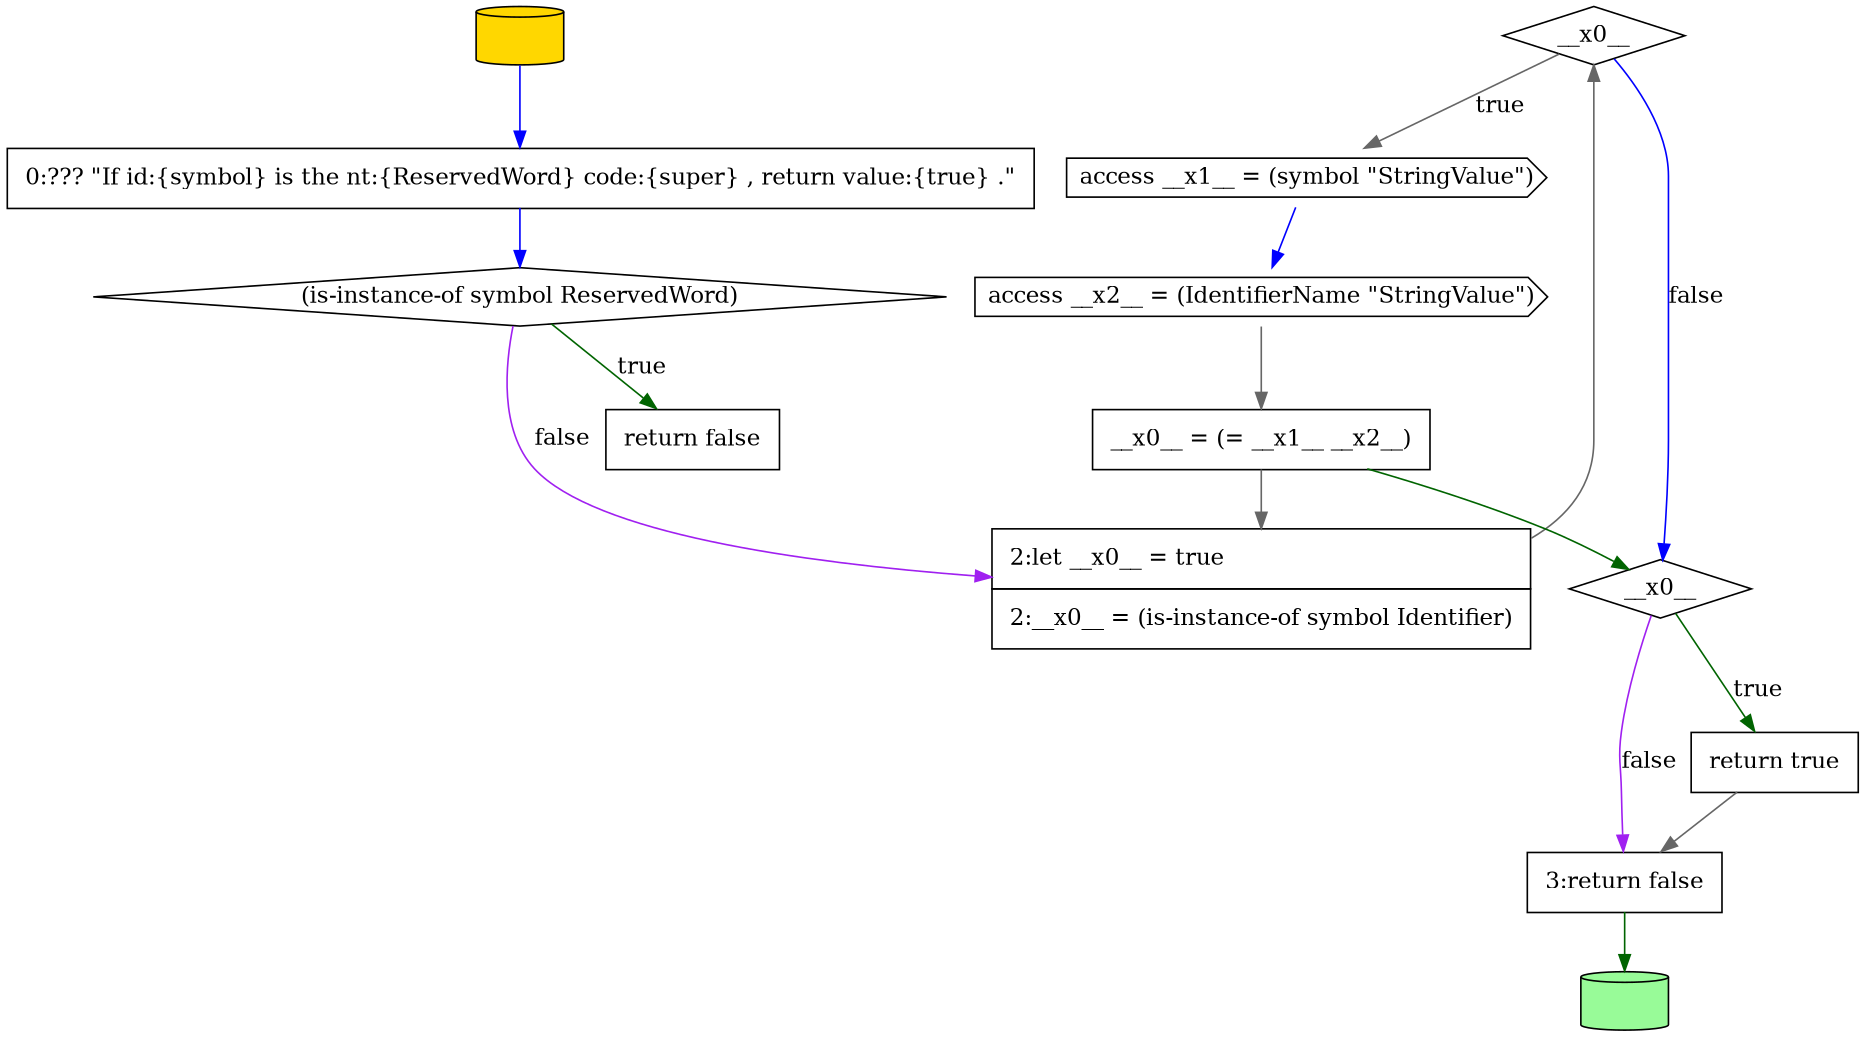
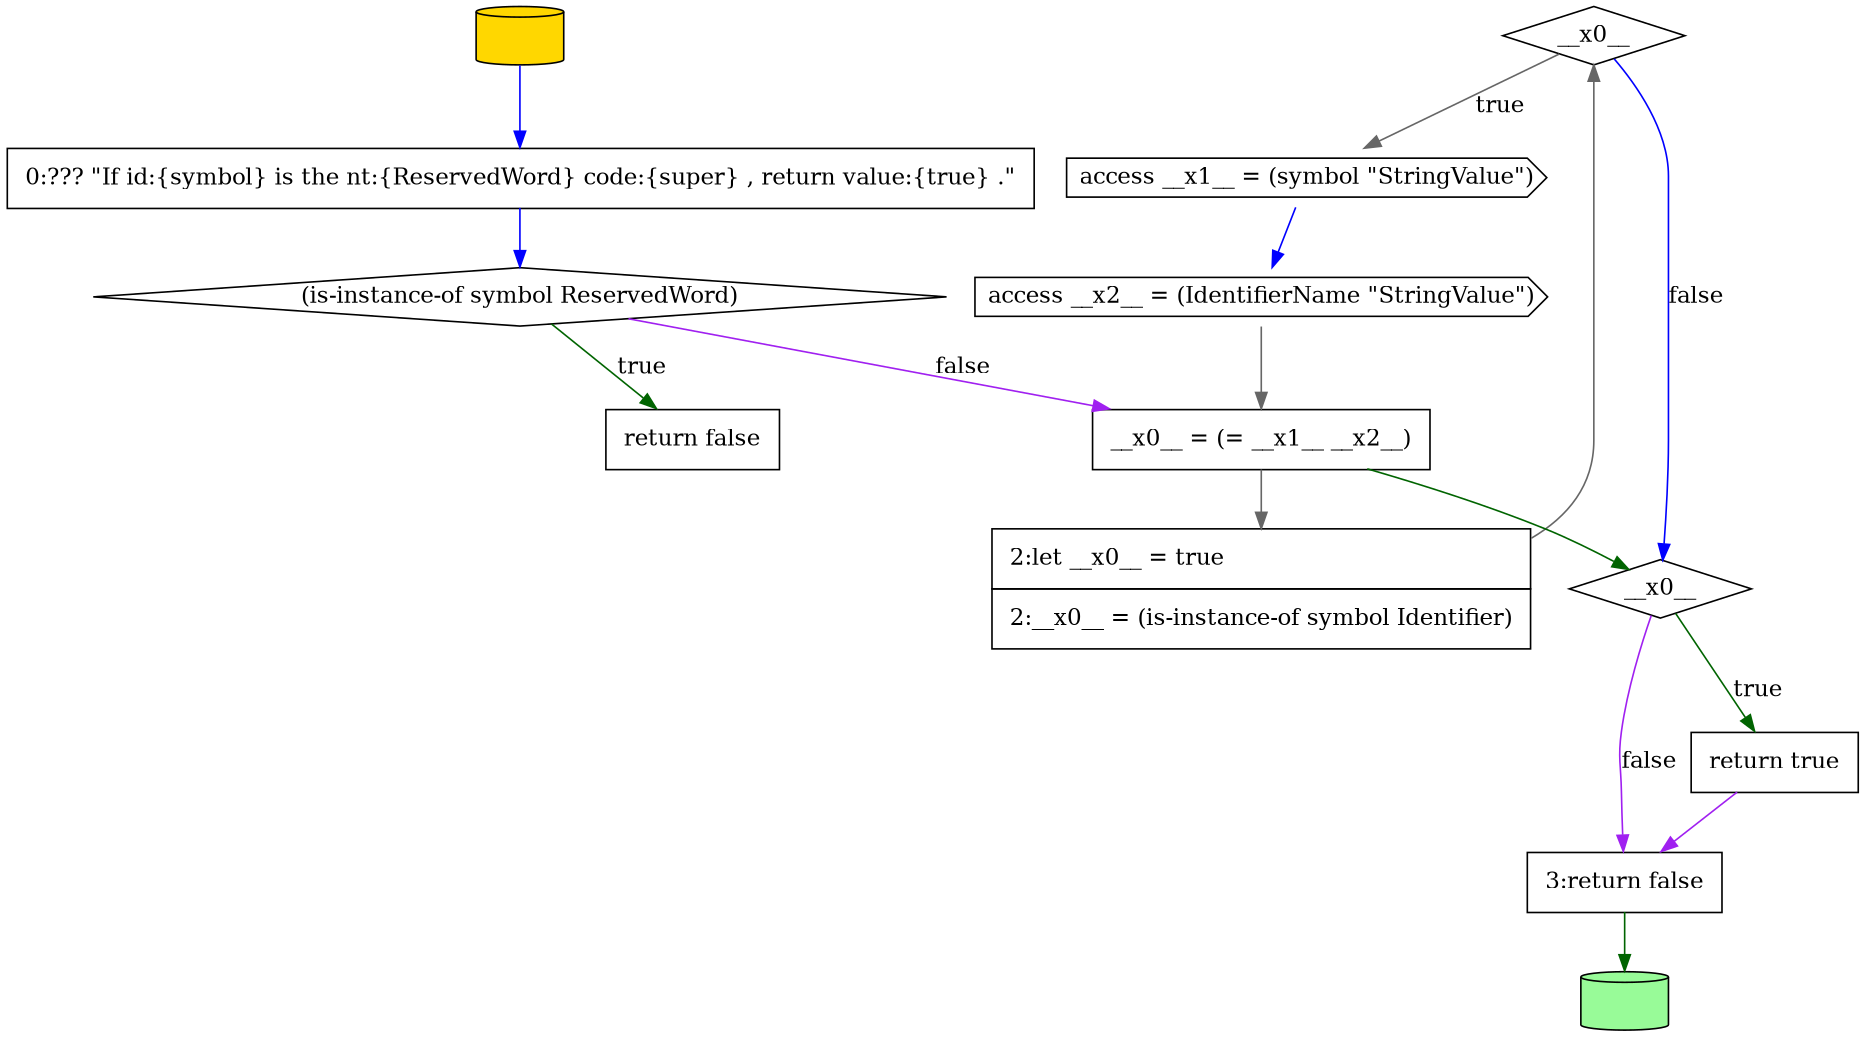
edge "(is-instance-of symbol ReservedWord)" -> "2:let __x0__ = true": now "(is-instance-of symbol ReservedWord)" -> "__x0__ = (= __x1__ __x2__)"
edge "return true" -> "3:return false": color gray40 -> purple
